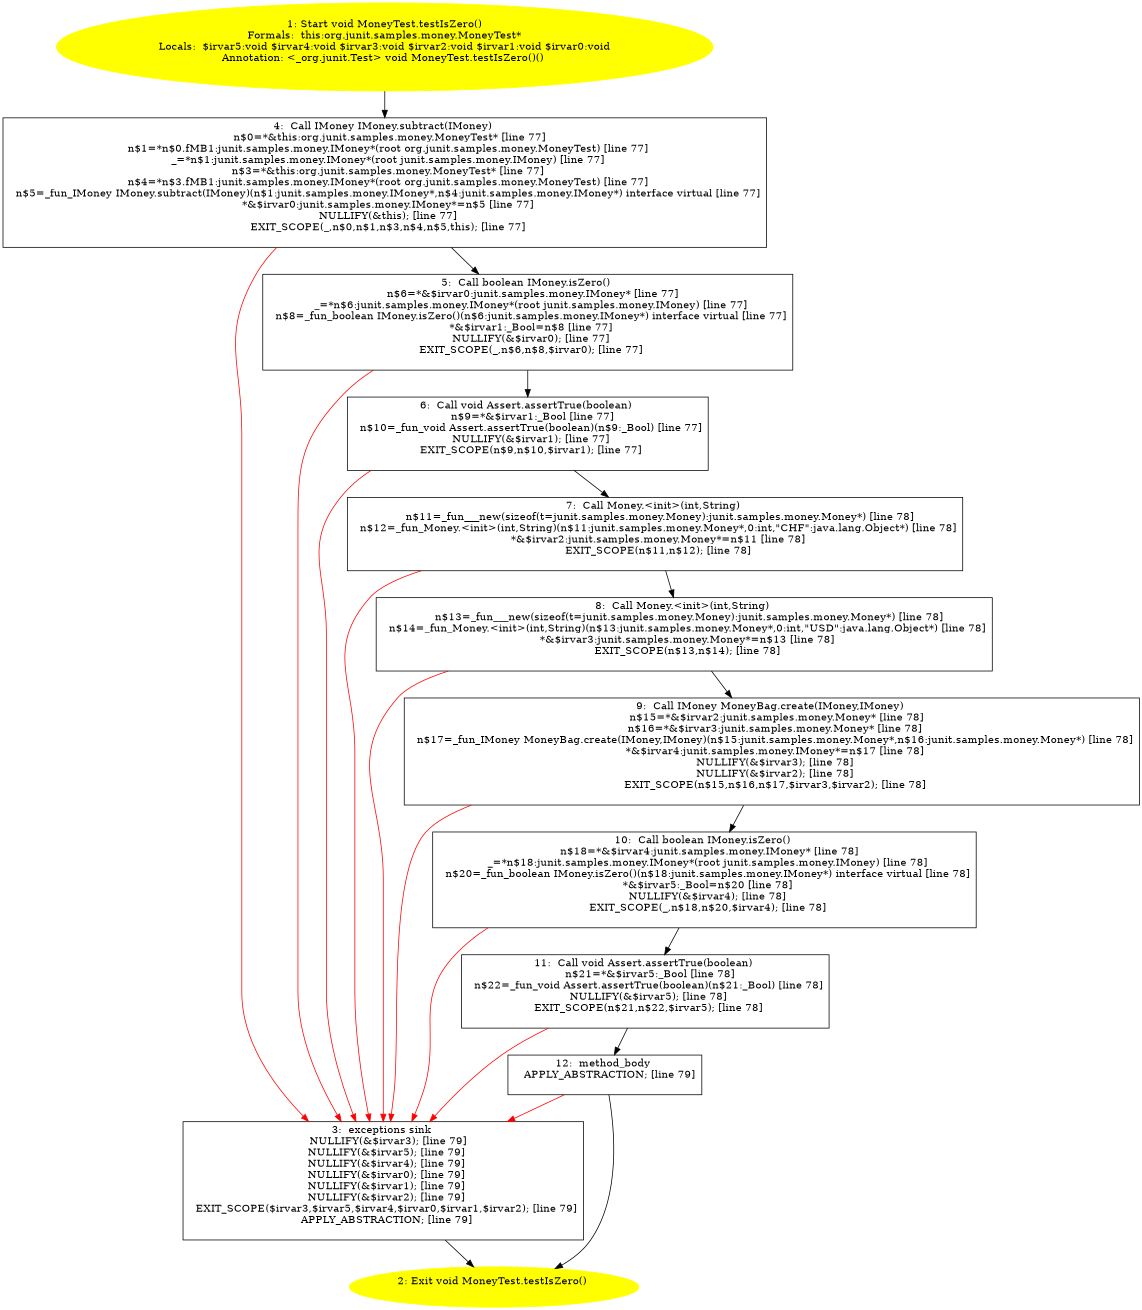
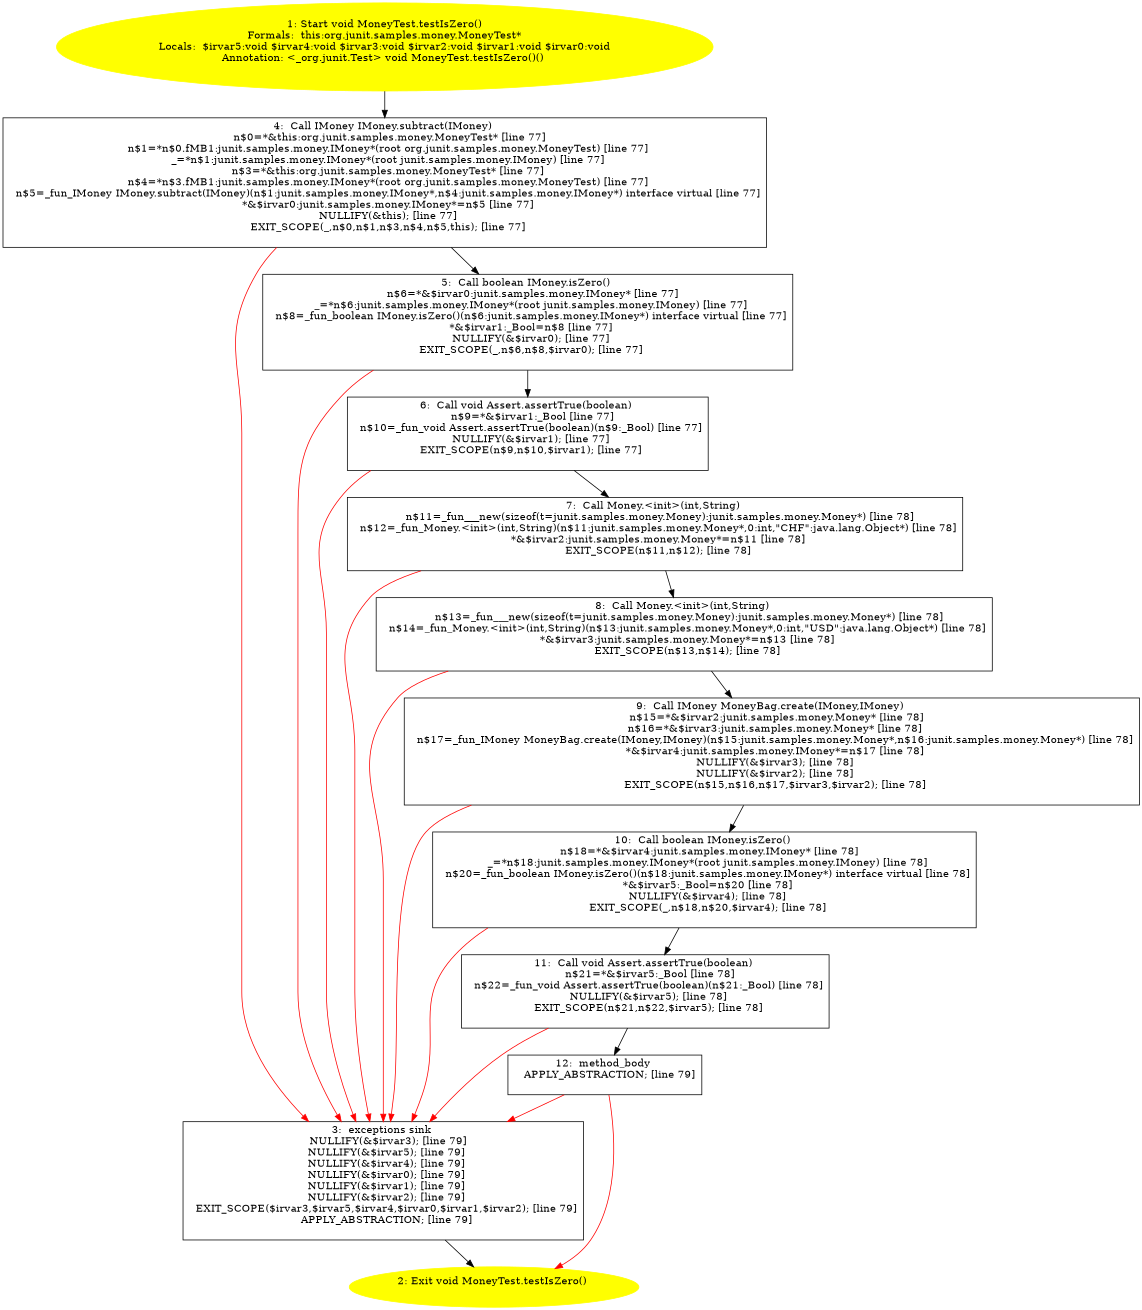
edge "12:  method_body APPLY_ABSTRACTION; [line 79]" -> "2: Exit void MoneyTest.testIsZero()": color black -> red
